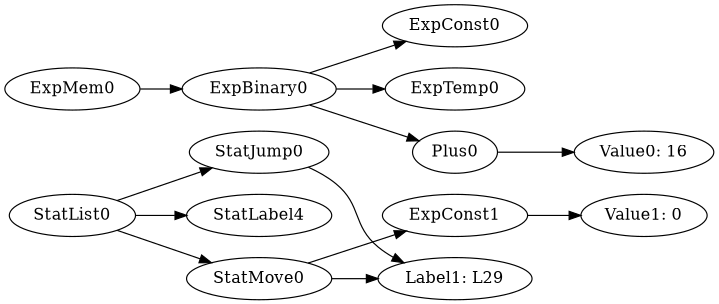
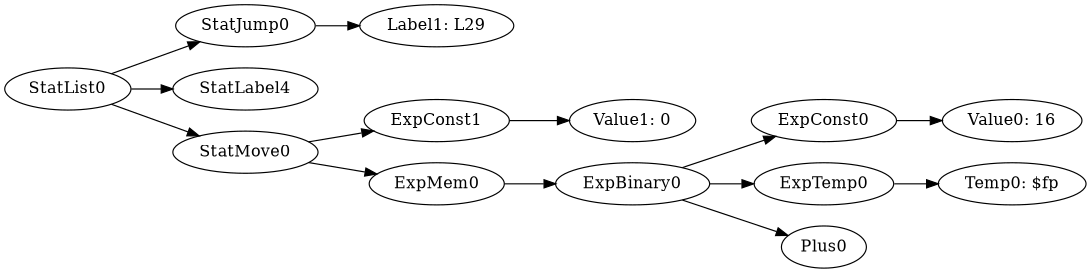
edge "Plus0" -> "Value0: 16": now "ExpConst0" -> "Value0: 16"
node "Temp0: $fp": added
edge "StatMove0" -> "Label1: L29": now "StatMove0" -> "ExpMem0"
